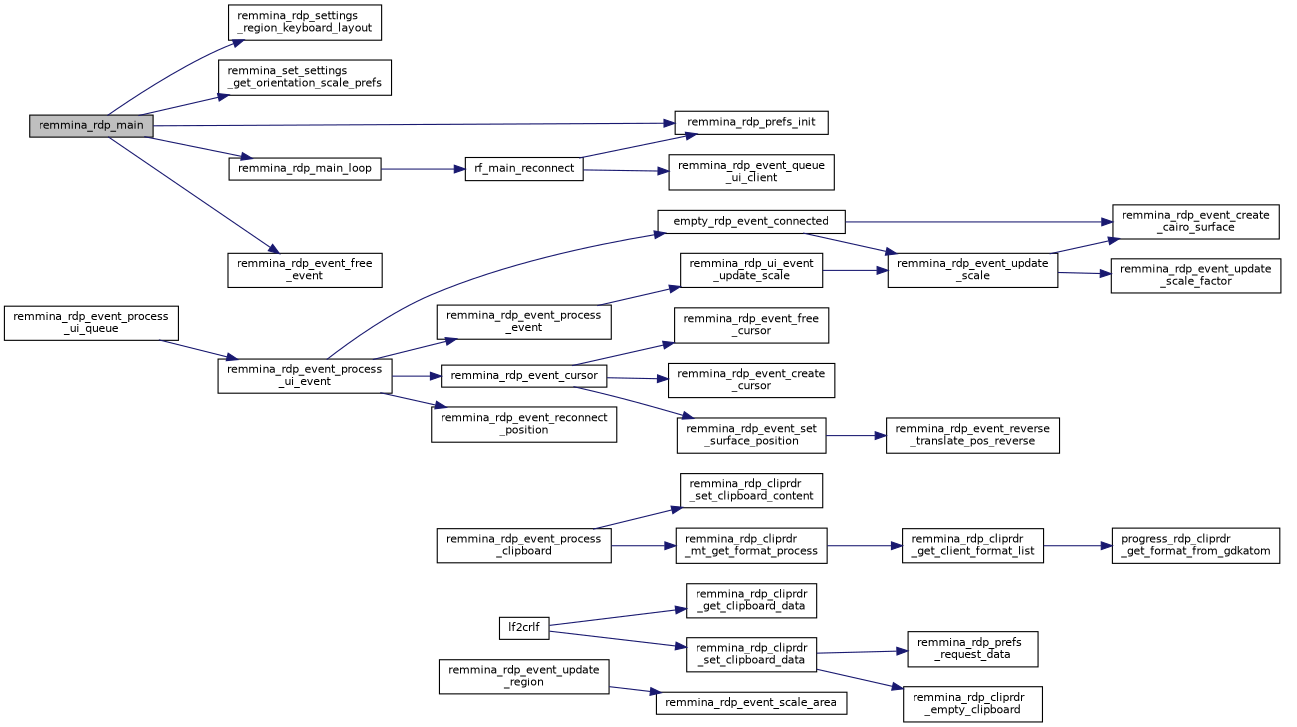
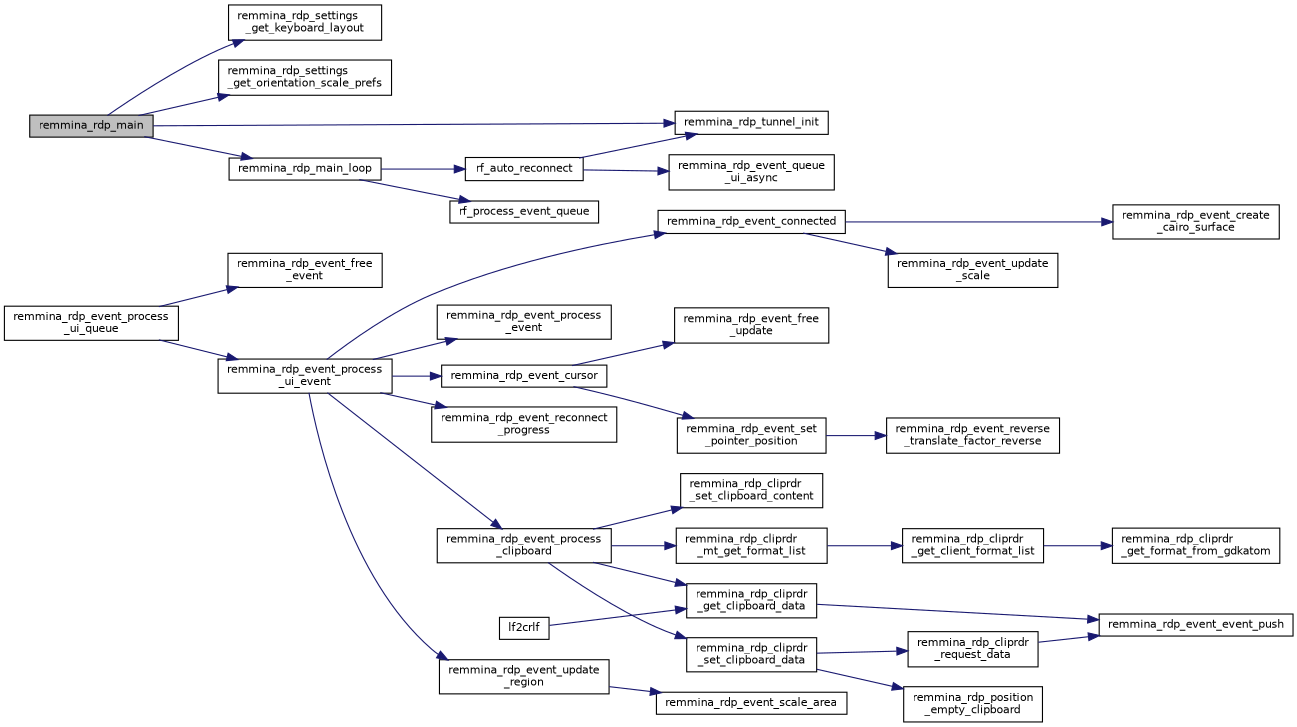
node "remmina_rdp_settings _region_keyboard_layout": label "remmina_rdp_settings _region_keyboard_layout" -> "remmina_rdp_settings _get_keyboard_layout"
node "remmina_set_settings _get_orientation_scale_prefs": label "remmina_set_settings _get_orientation_scale_prefs" -> "remmina_rdp_settings _get_orientation_scale_prefs"
node "remmina_rdp_prefs_init": label "remmina_rdp_prefs_init" -> "remmina_rdp_tunnel_init"
node "rf_main_reconnect": label "rf_main_reconnect" -> "rf_auto_reconnect"
node "remmina_rdp_event_queue _ui_client": label "remmina_rdp_event_queue _ui_client" -> "remmina_rdp_event_queue _ui_async"
edge "remmina_rdp_main" -> "remmina_rdp_event_free _event": now "remmina_rdp_event_process _ui_queue" -> "remmina_rdp_event_free _event"
node "rf_process_event_queue": added
node "empty_rdp_event_connected": label "empty_rdp_event_connected" -> "remmina_rdp_event_connected"
edge "remmina_rdp_event_update _scale" -> "remmina_rdp_event_create _cairo_surface": removed
node "remmina_rdp_ui_event _update_scale": removed
node "remmina_rdp_event_update _scale_factor": removed
node "remmina_rdp_event_free _cursor": label "remmina_rdp_event_free _cursor" -> "remmina_rdp_event_free _update"
node "remmina_rdp_event_create _cursor": removed
node "remmina_rdp_event_reconnect _position": label "remmina_rdp_event_reconnect _position" -> "remmina_rdp_event_reconnect _progress"
node "remmina_rdp_event_set _surface_position": label "remmina_rdp_event_set _surface_position" -> "remmina_rdp_event_set _pointer_position"
node "remmina_rdp_event_reverse _translate_pos_reverse": label "remmina_rdp_event_reverse _translate_pos_reverse" -> "remmina_rdp_event_reverse _translate_factor_reverse"
edge "remmina_rdp_event_process _ui_event" -> "remmina_rdp_event_process _clipboard": added
edge "remmina_rdp_event_process _ui_event" -> "remmina_rdp_event_update _region": added
node "remmina_rdp_cliprdr _mt_get_format_process": label "remmina_rdp_cliprdr _mt_get_format_process" -> "remmina_rdp_cliprdr _mt_get_format_list"
node "progress_rdp_cliprdr _get_format_from_gdkatom": label "progress_rdp_cliprdr _get_format_from_gdkatom" -> "remmina_rdp_cliprdr _get_format_from_gdkatom"
edge "remmina_rdp_event_process _clipboard" -> "remmina_rdp_cliprdr _get_clipboard_data": added
node "remmina_rdp_event_event_push": added
edge "lf2crlf" -> "remmina_rdp_cliprdr _set_clipboard_data": now "remmina_rdp_event_process _clipboard" -> "remmina_rdp_cliprdr _set_clipboard_data"
node "remmina_rdp_prefs _request_data": label "remmina_rdp_prefs _request_data" -> "remmina_rdp_cliprdr _request_data"
node "remmina_rdp_cliprdr _empty_clipboard": label "remmina_rdp_cliprdr _empty_clipboard" -> "remmina_rdp_position _empty_clipboard"
